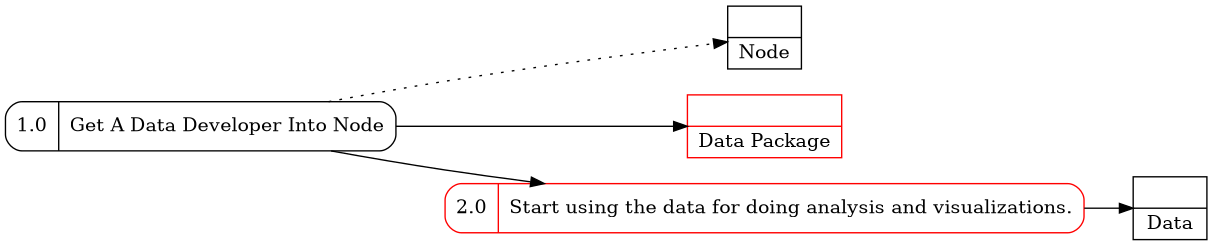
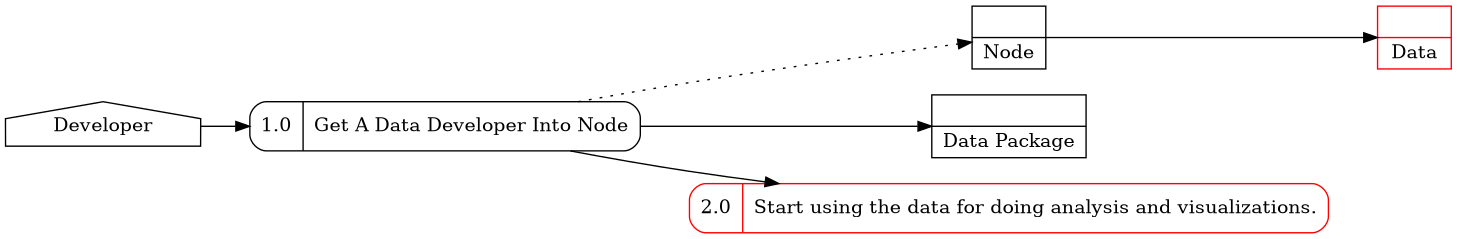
node "Developer": added
node "Data Package": color red -> black
edge "2.0" -> "Data": now "Node" -> "Data"
node "Data": color black -> red
